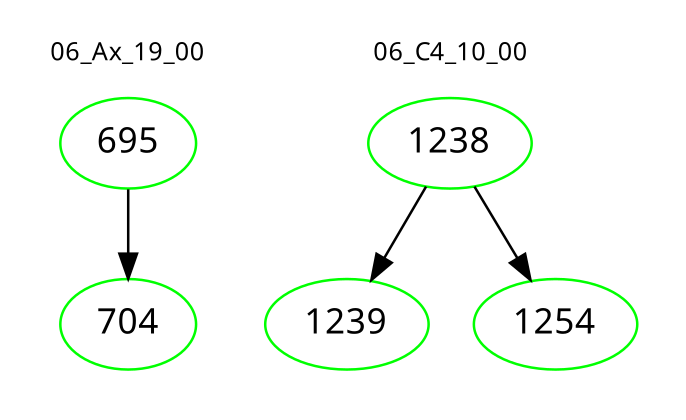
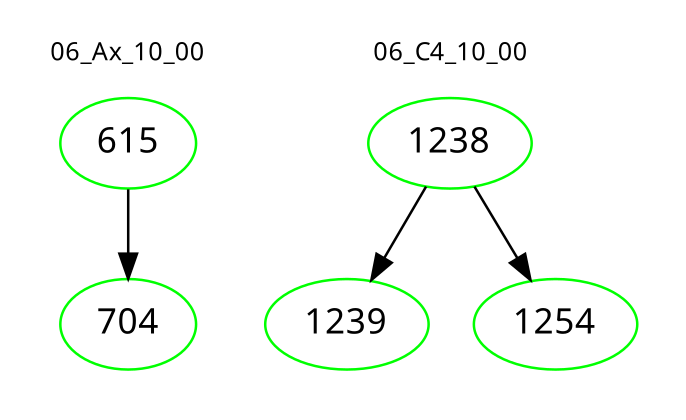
cluster "06_Ax_19_00": label "06_Ax_19_00" -> "06_Ax_10_00"
node "695": label "695" -> "615"
